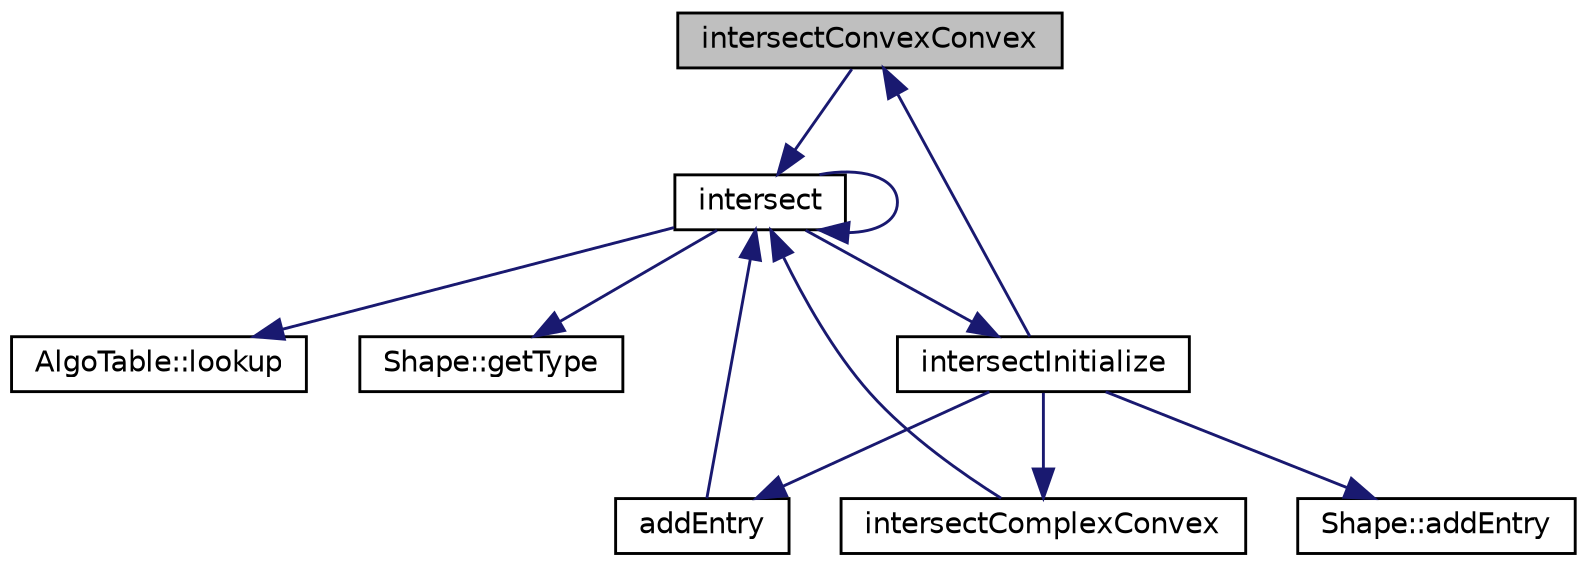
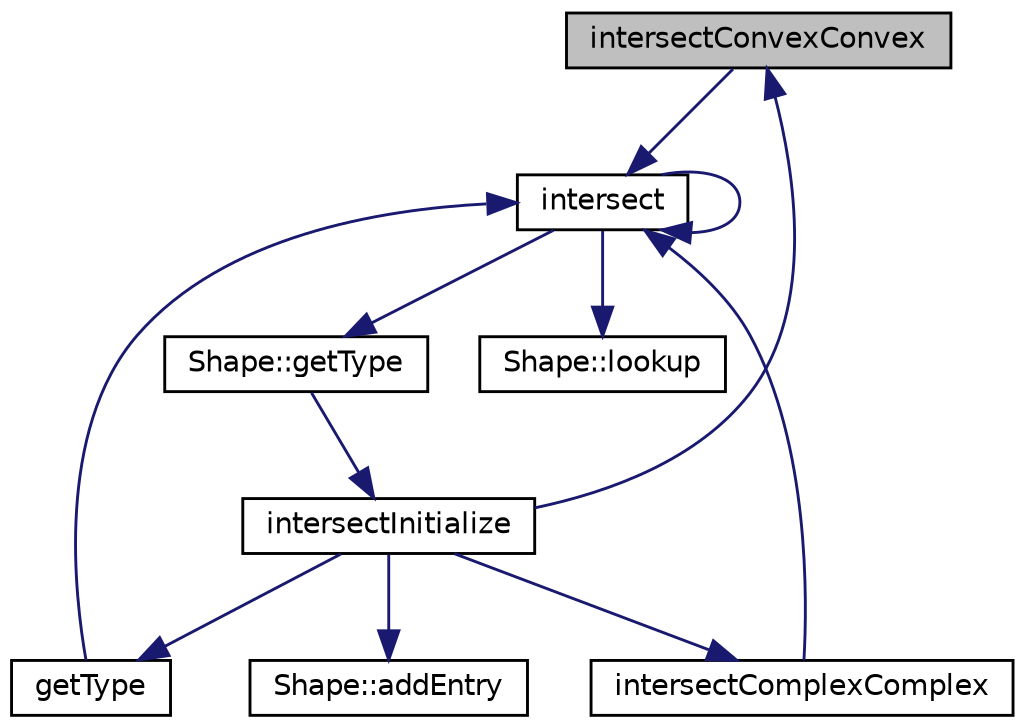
edge "intersect" -> "intersectInitialize": now "Shape::getType" -> "intersectInitialize"
node "AlgoTable::lookup": label "AlgoTable::lookup" -> "Shape::lookup"
node "addEntry": label "addEntry" -> "intersectComplexComplex"
node "intersectComplexConvex": label "intersectComplexConvex" -> "getType"
